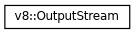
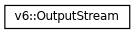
node "v8::OutputStream": label "v8::OutputStream" -> "v6::OutputStream"
